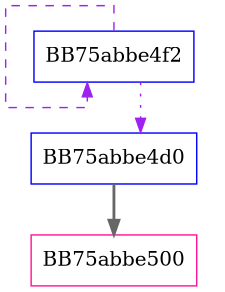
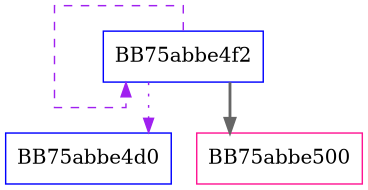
edge "BB75abbe4d0" -> "BB75abbe500": now "BB75abbe4f2" -> "BB75abbe500"
